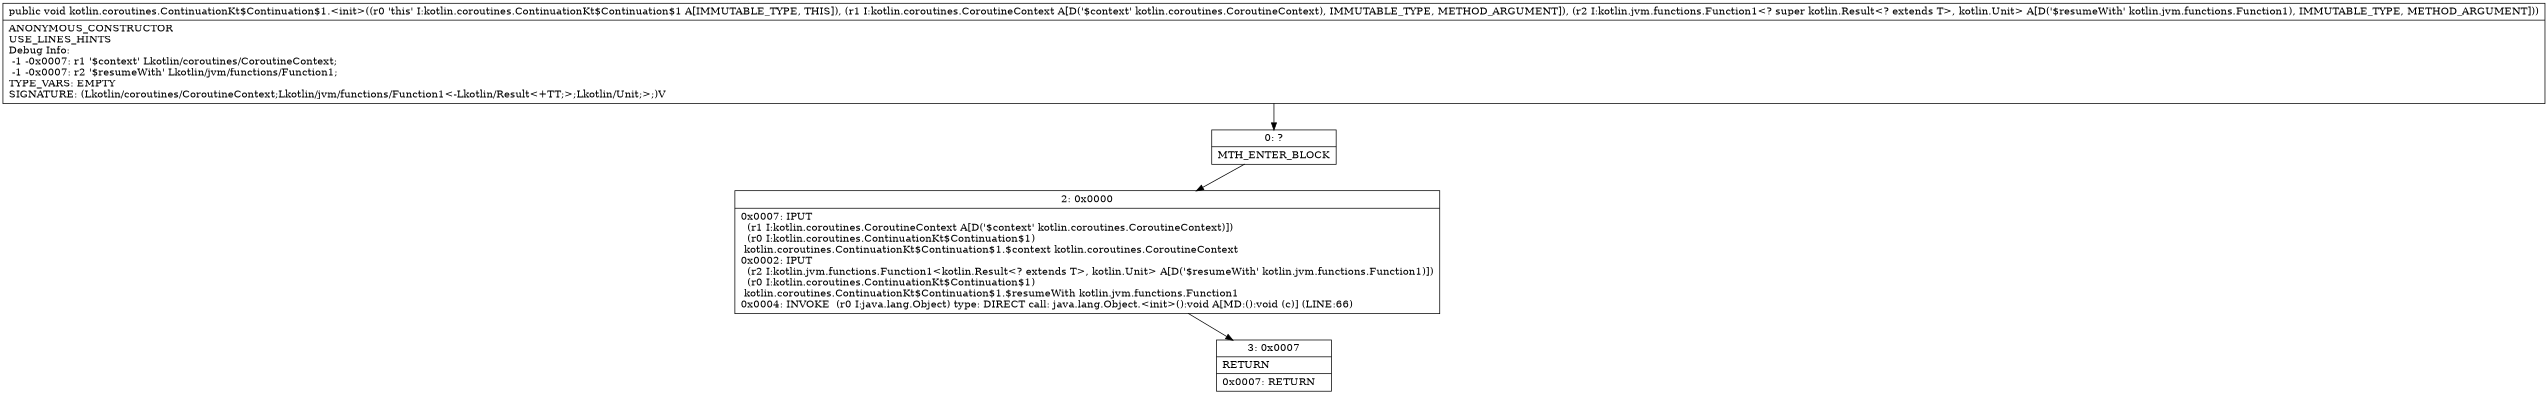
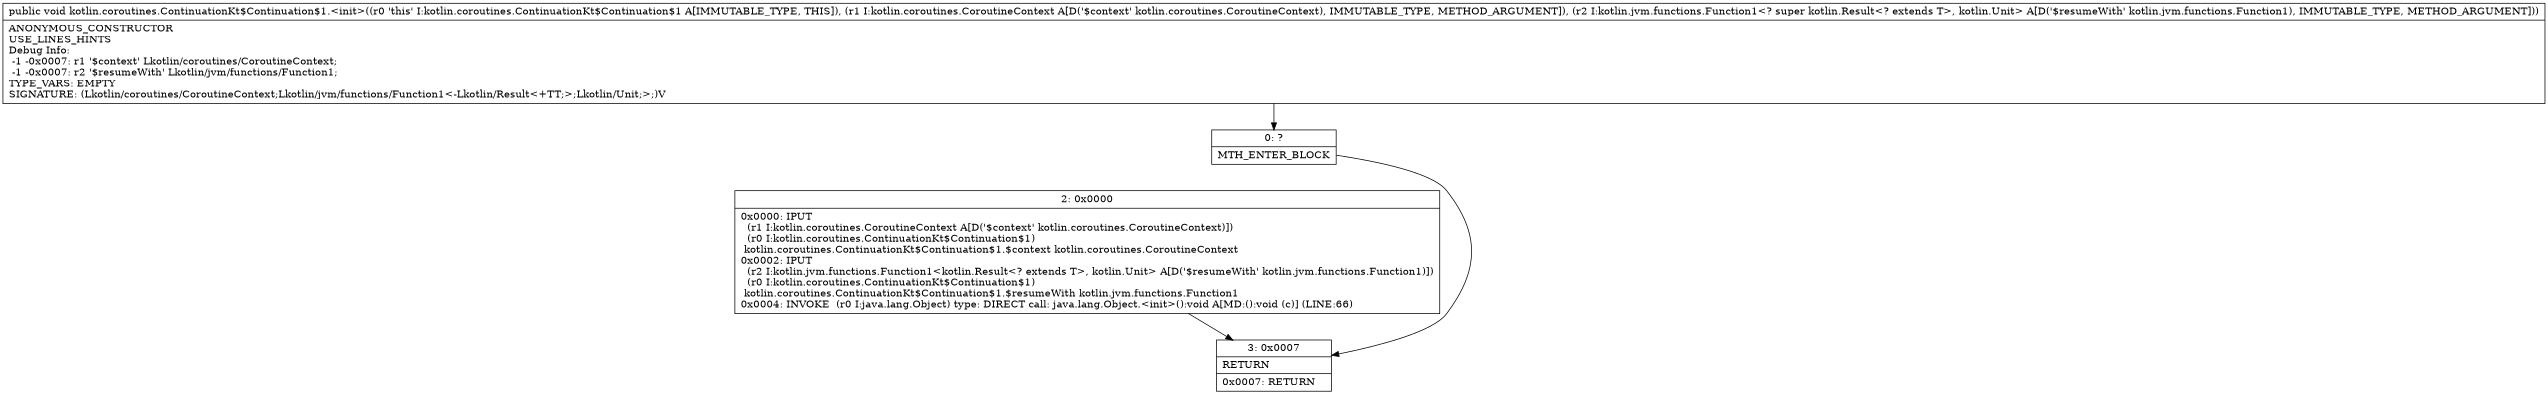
edge "0: ?" -> "2: 0x0000": now "0: ?" -> "3: 0x0007"
node "2: 0x0000": text "0x0007: IPUT" -> "0x0000: IPUT"
